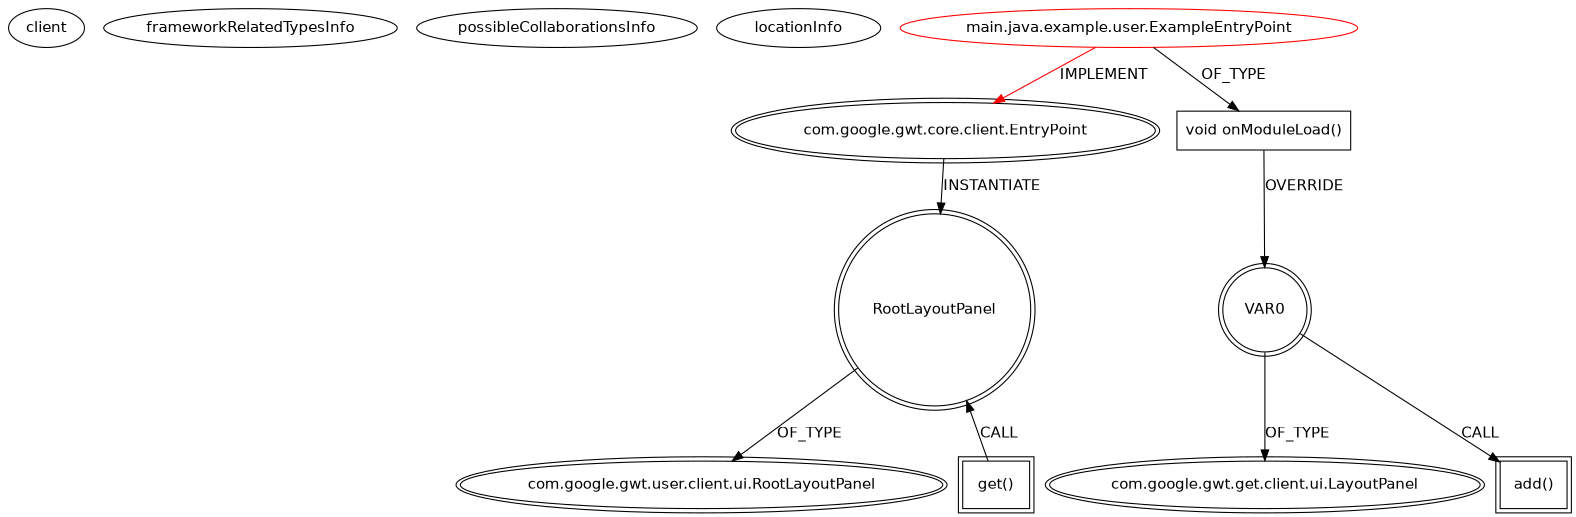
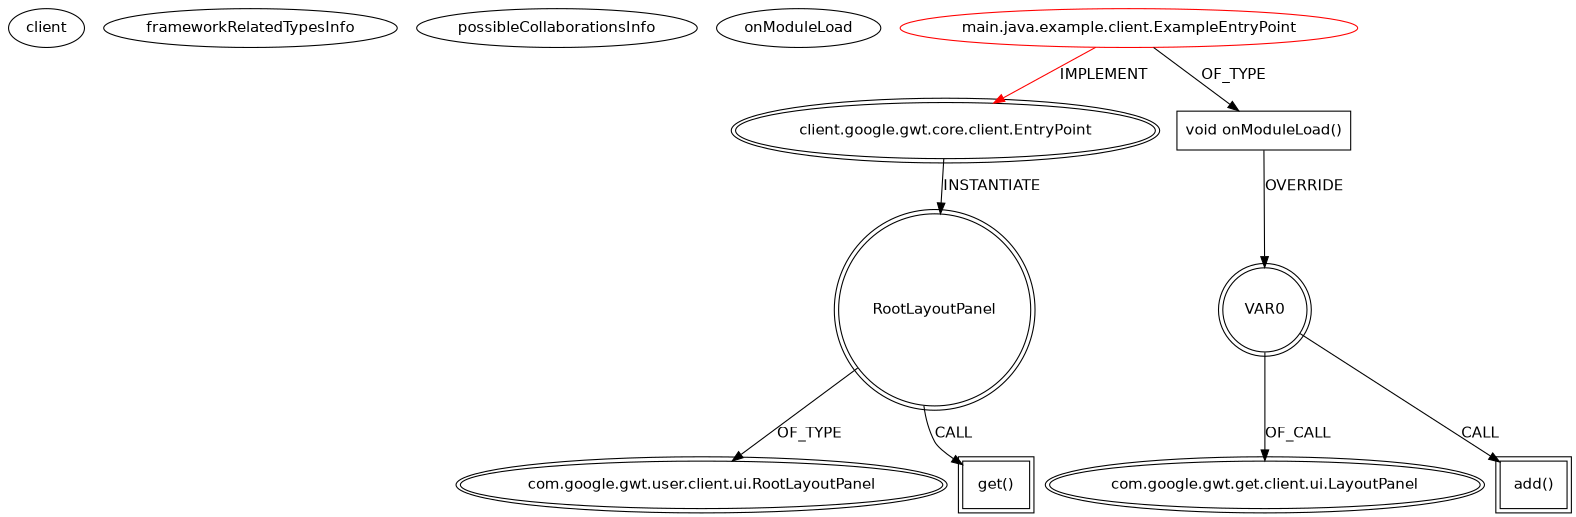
node "locationInfo": label "locationInfo" -> "onModuleLoad"
node "main.java.example.user.ExampleEntryPoint": label "main.java.example.user.ExampleEntryPoint" -> "main.java.example.client.ExampleEntryPoint"
node "com.google.gwt.core.client.EntryPoint": label "com.google.gwt.core.client.EntryPoint" -> "client.google.gwt.core.client.EntryPoint"
edge "VAR0" -> "com.google.gwt.get.client.ui.LayoutPanel": label "OF_TYPE" -> "OF_CALL"
edge "get()" -> "RootLayoutPanel": reversed
